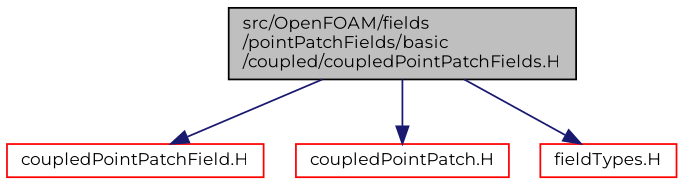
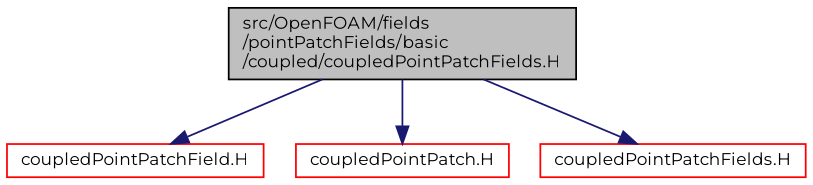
node "fieldTypes.H": label "fieldTypes.H" -> "coupledPointPatchFields.H"
